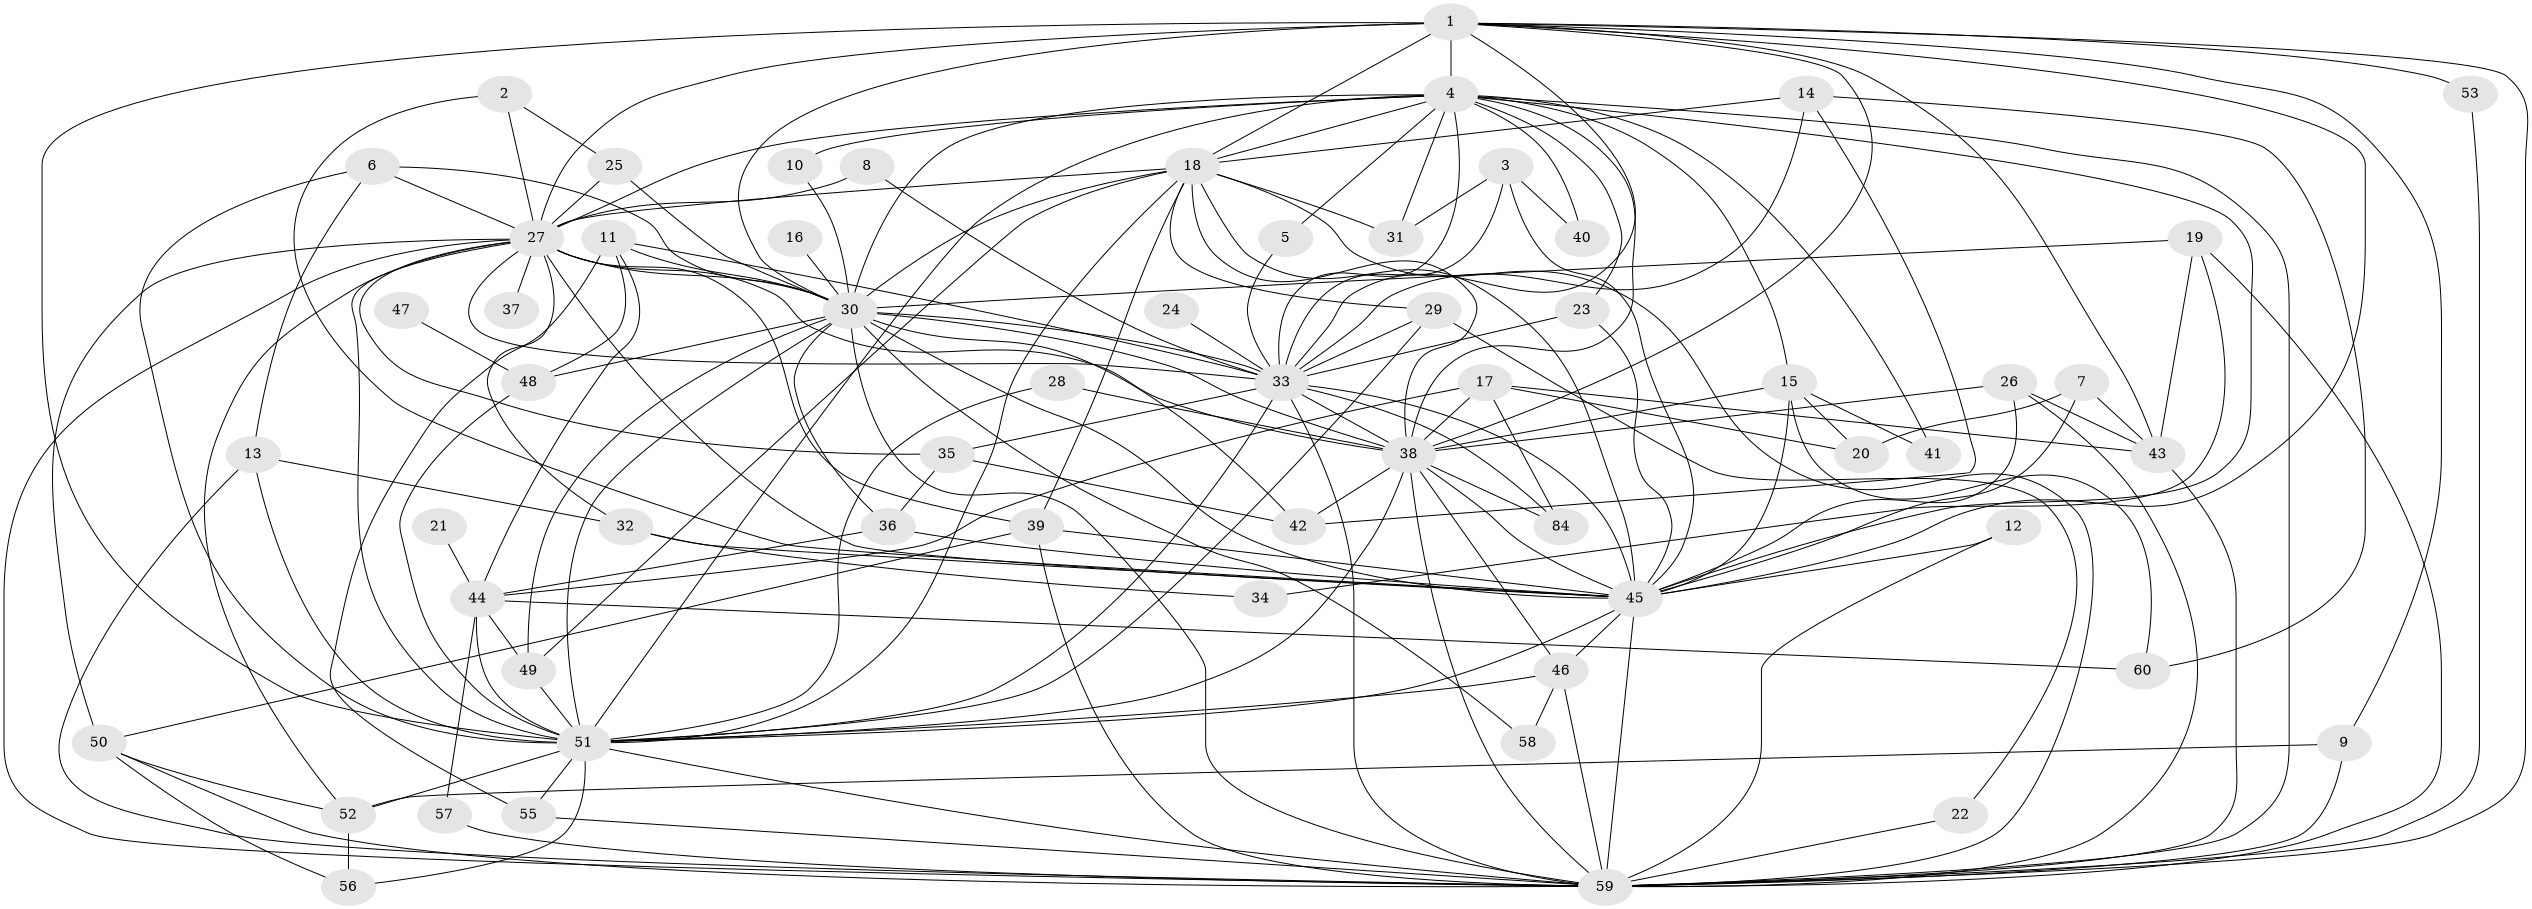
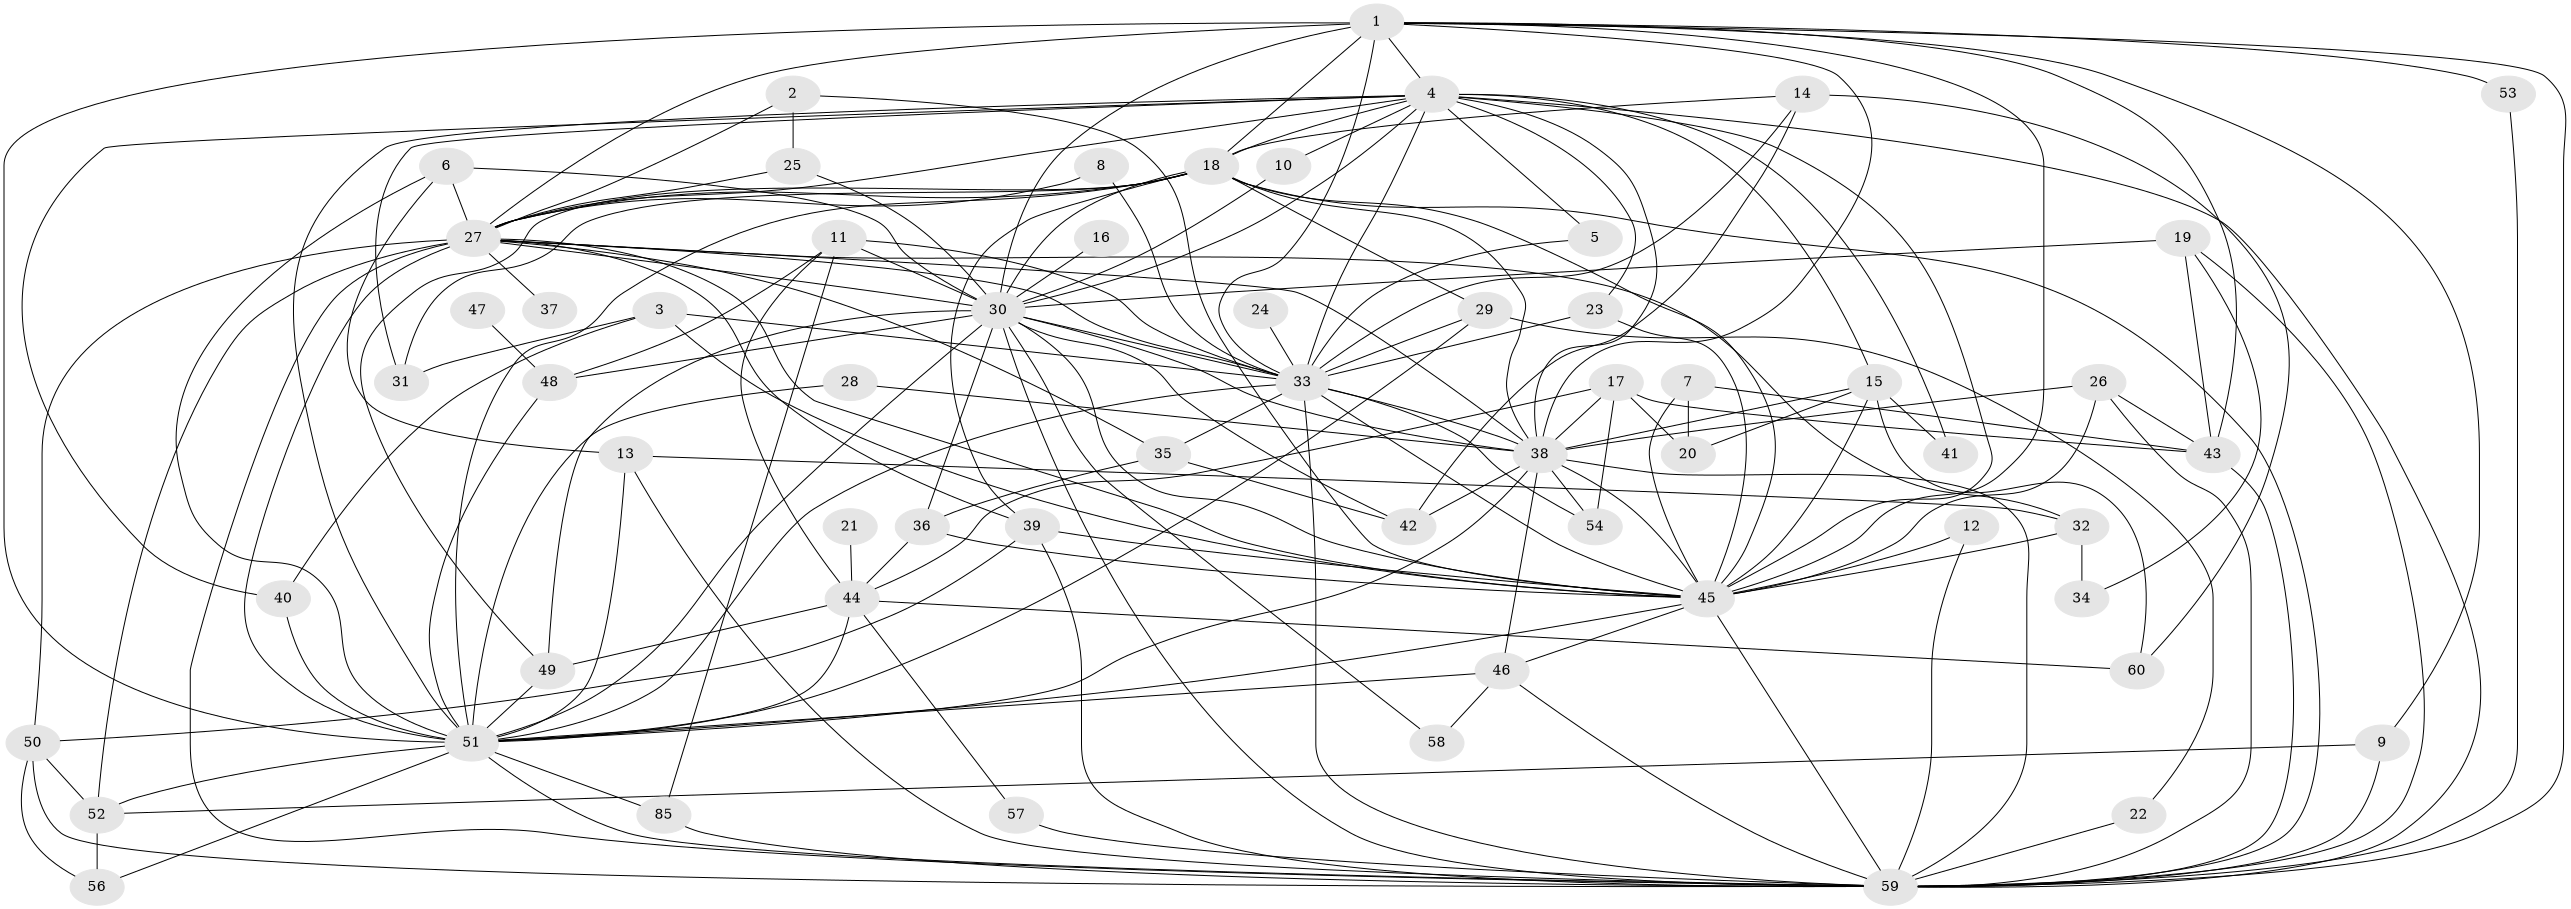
node "84": label "84" -> "54"
edge "40" -- "51": added
node "55": label "55" -> "85"
